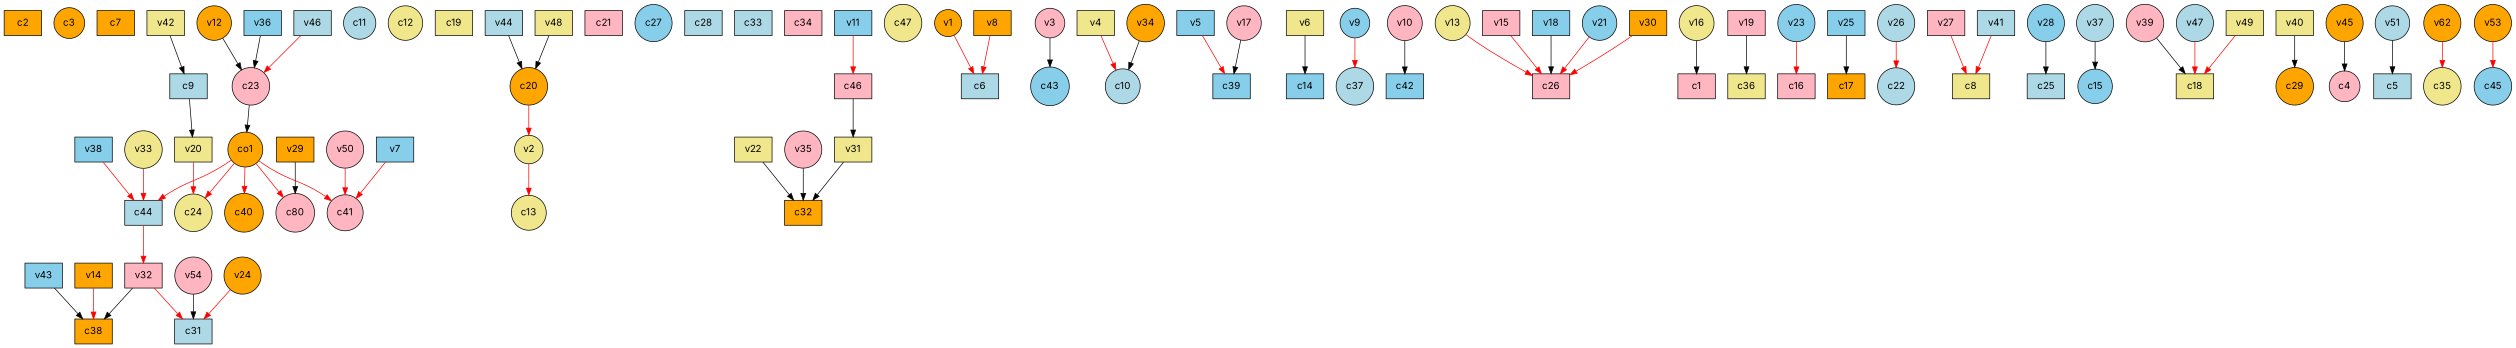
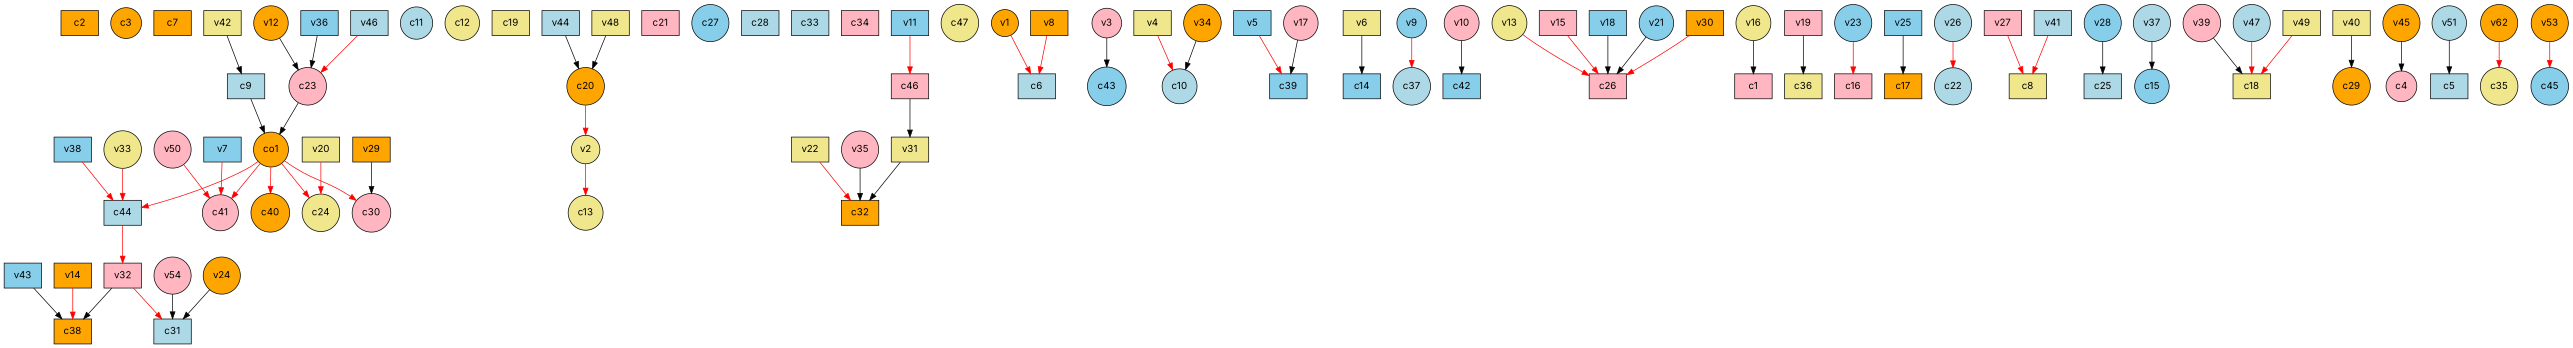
edge "v21" -> "c26": color red -> black
edge "c9" -> "v20": now "c9" -> "co1"
edge "v22" -> "c32": color black -> red
node "c80": label "c80" -> "c30"
edge "v24" -> "c31": color red -> black
